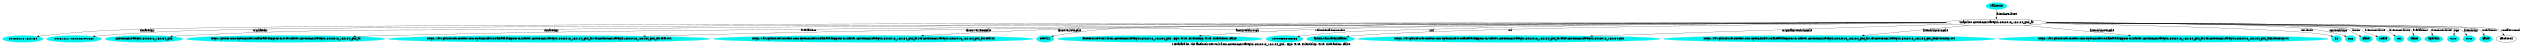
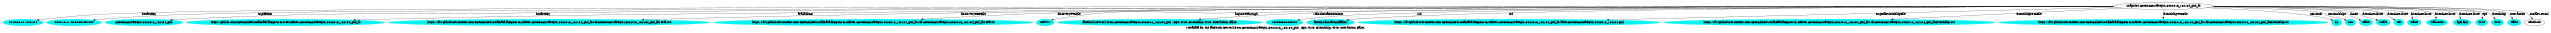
edge "wallcount" -> "Snapshot AntonioAnzoategui18022013_182134_gml_fb": reversed
edge "Snapshot AntonioAnzoategui18022013_182134_gml_fb" -> "name": label "availableAt" -> "friendAttribute"
